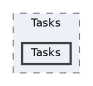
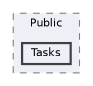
cluster "Tasks": label "Tasks" -> "Public"
